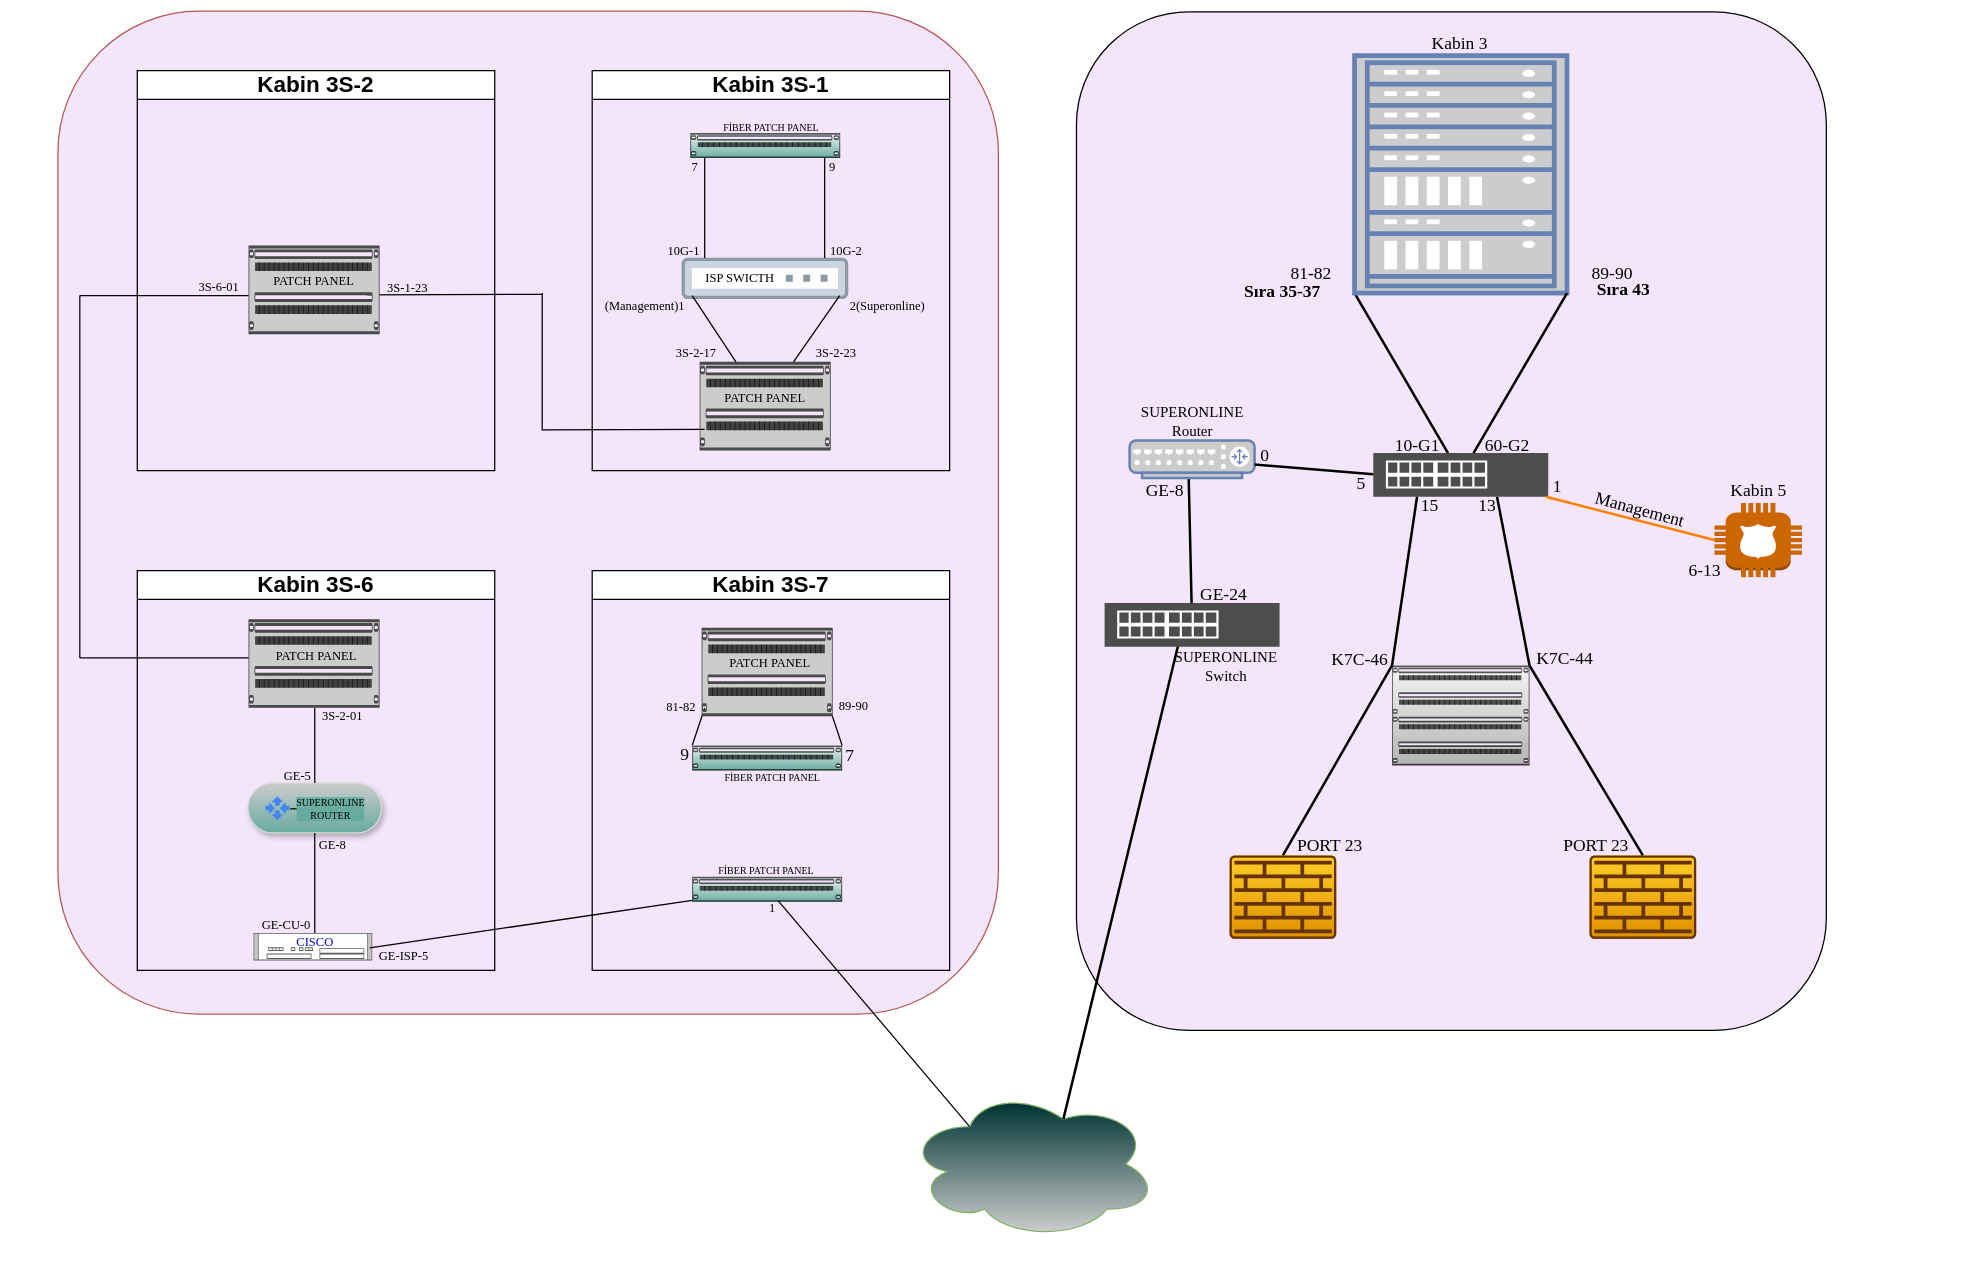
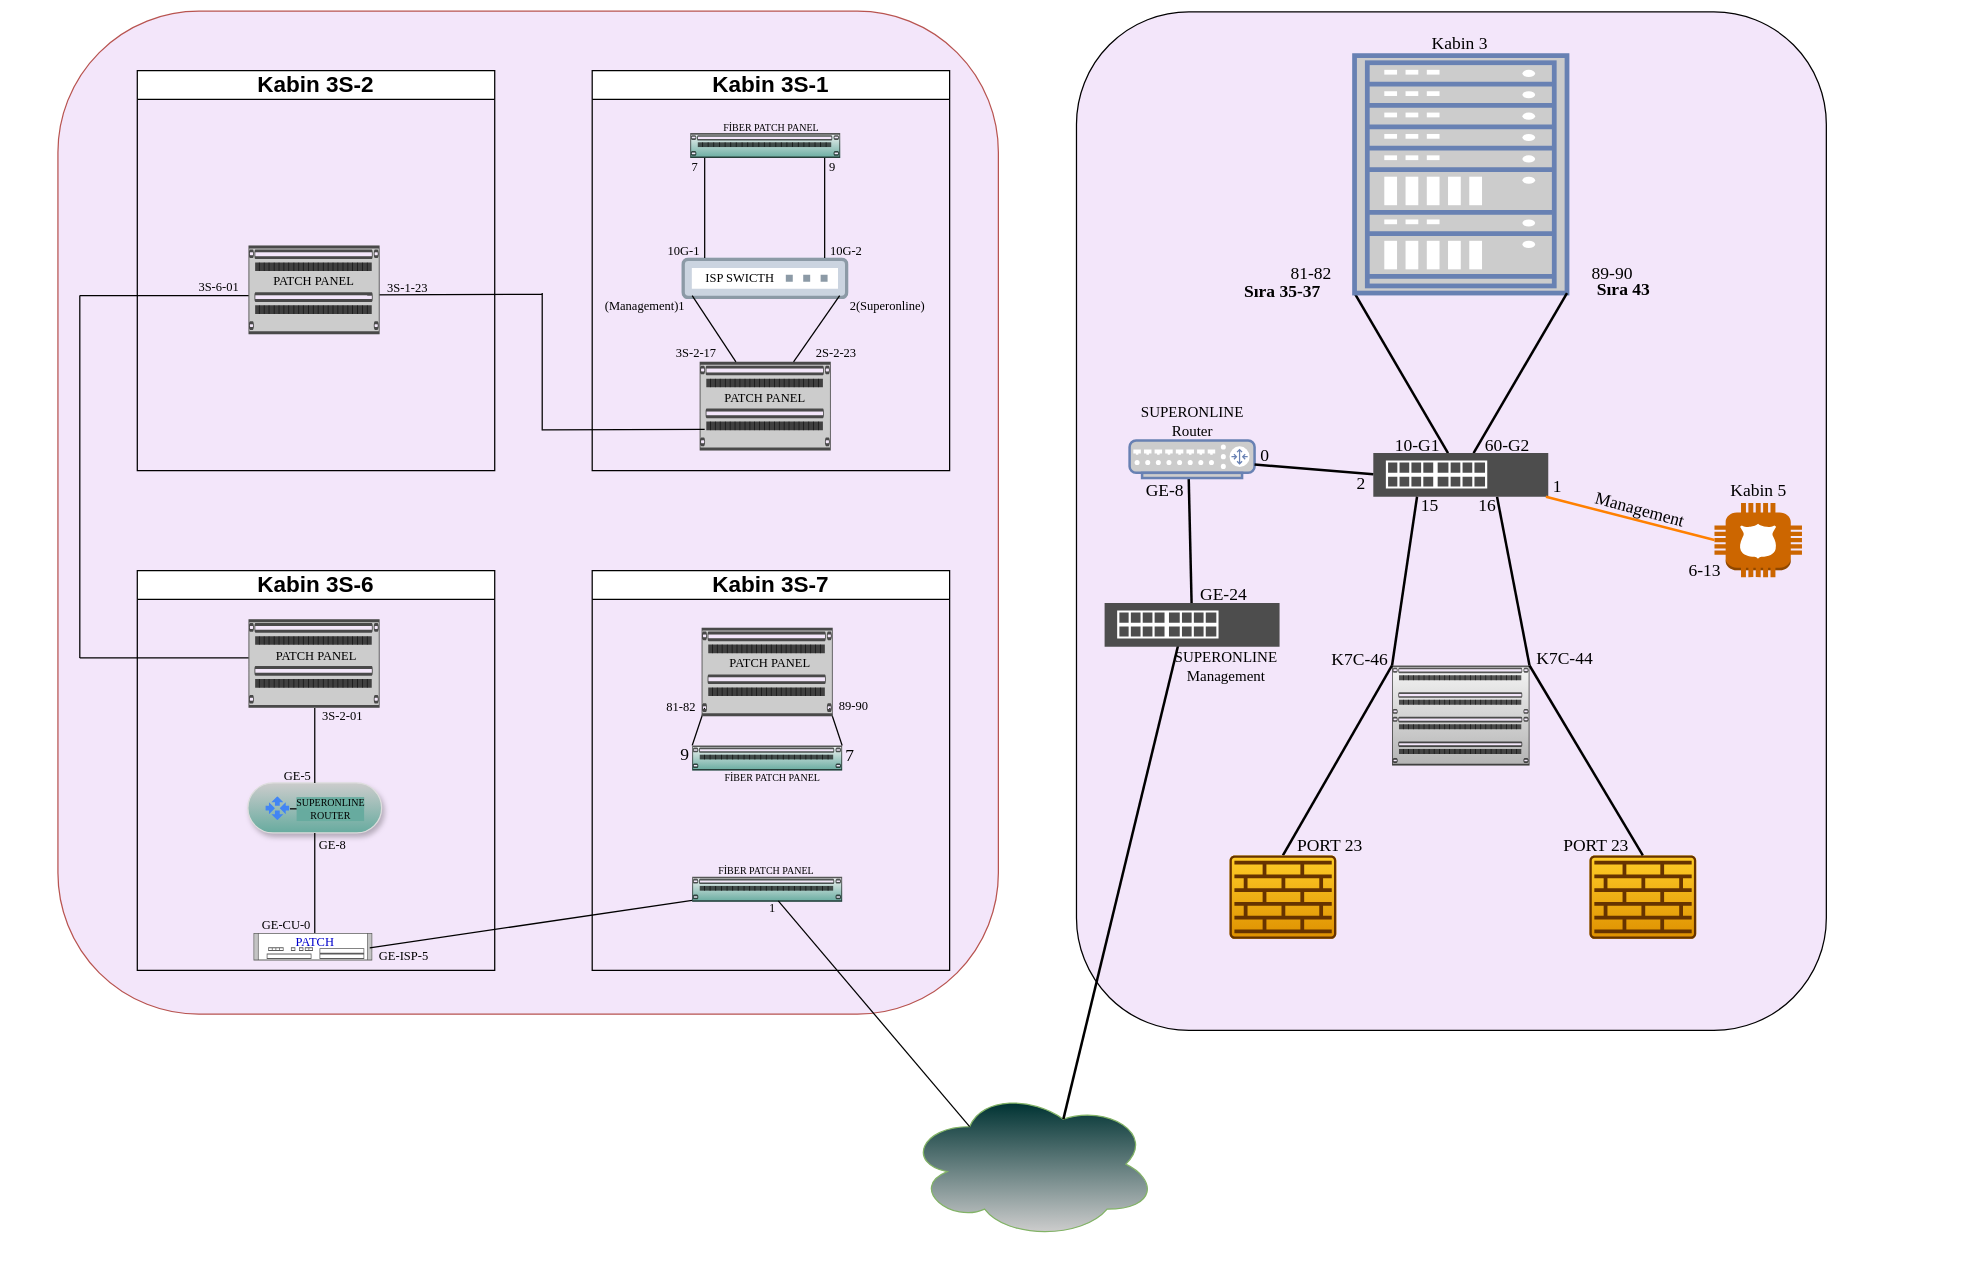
node "3S-2-23": label "3S-2-23" -> "2S-2-23"
node "5": label "5" -> "2"
node "13": label "13" -> "16"
node "SUPERONLINE Switch": label "SUPERONLINE Switch" -> "SUPERONLINE Management"
node "CISCO": label "CISCO" -> "PATCH"
